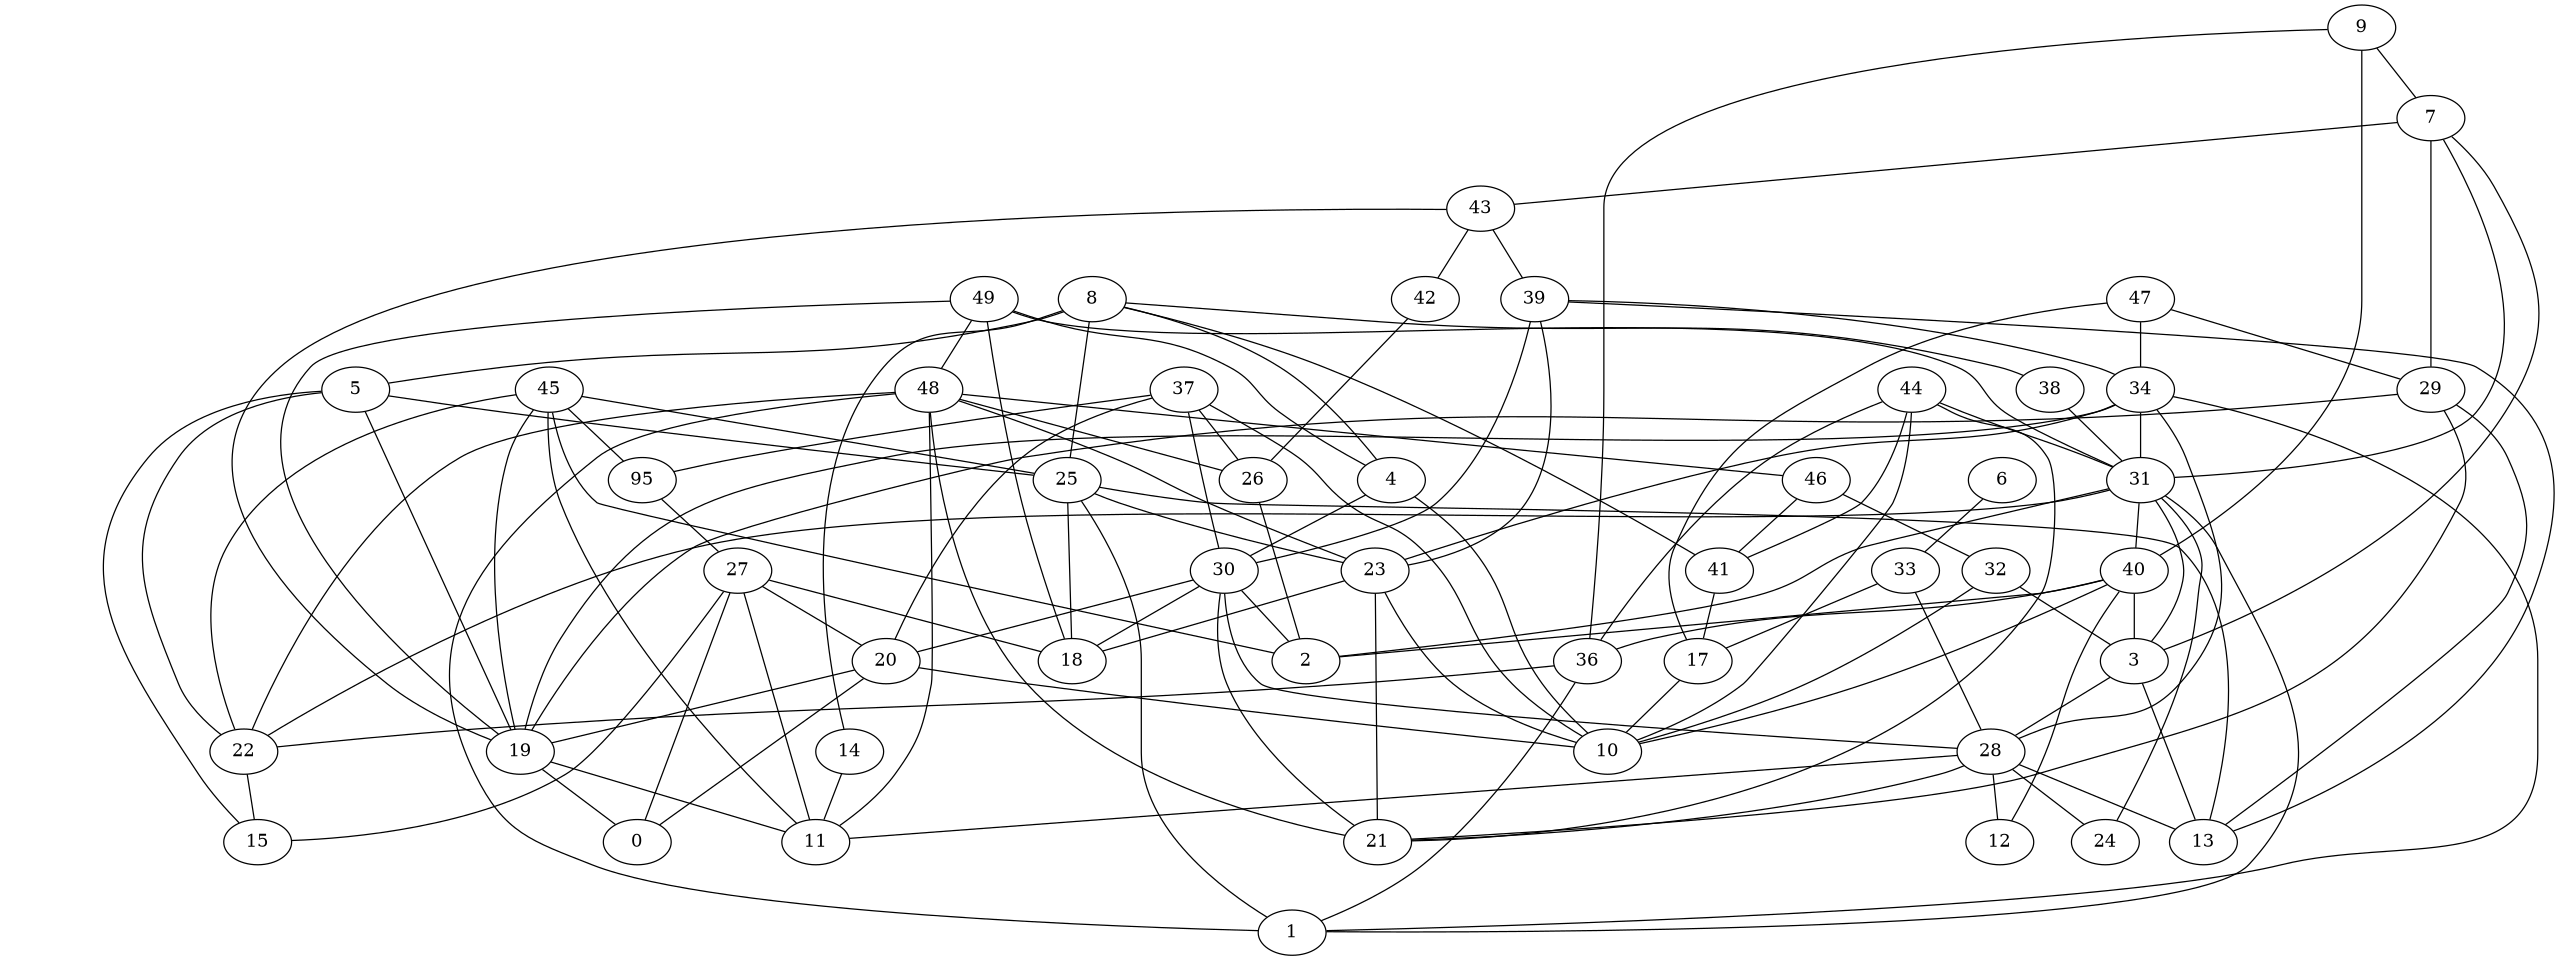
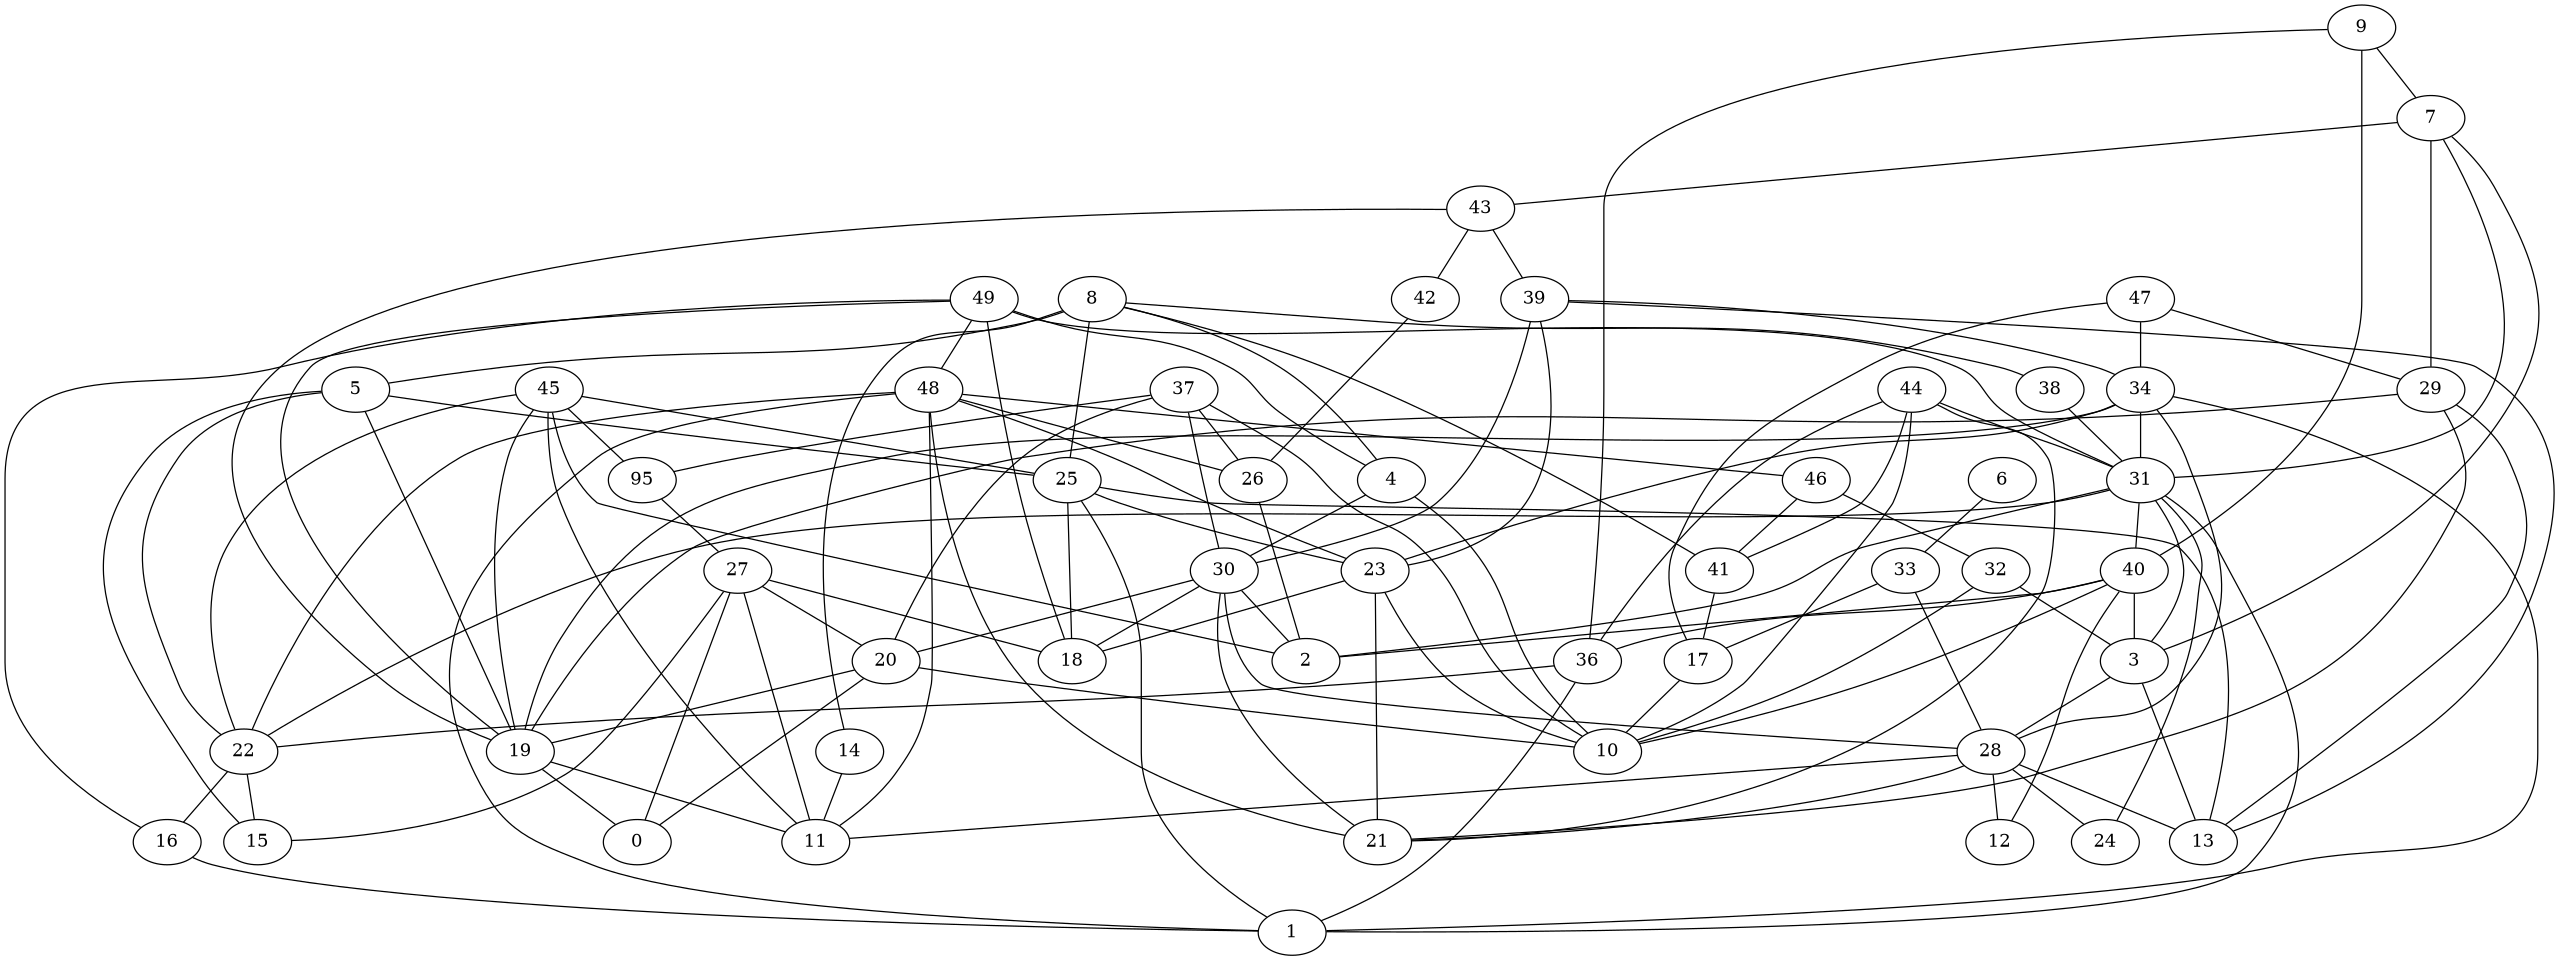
node "16": added
